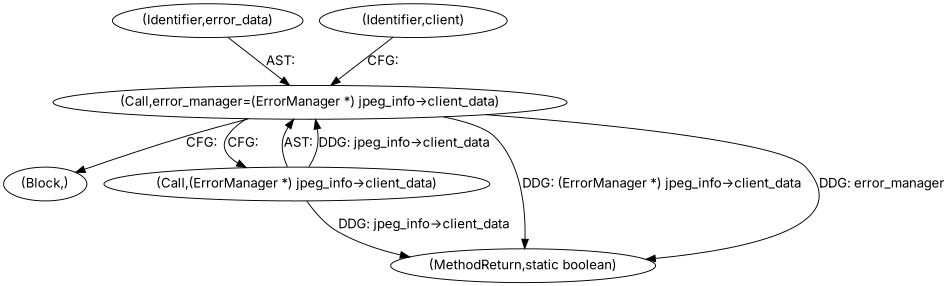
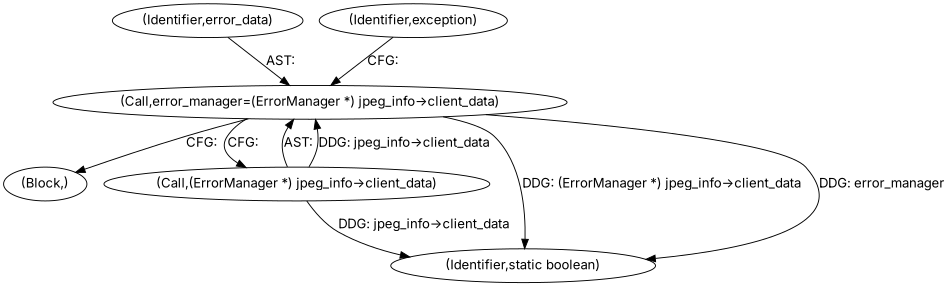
node "(Identifier,client)": label "(Identifier,client)" -> "(Identifier,exception)"
node "(MethodReturn,static boolean)": label "(MethodReturn,static boolean)" -> "(Identifier,static boolean)"
